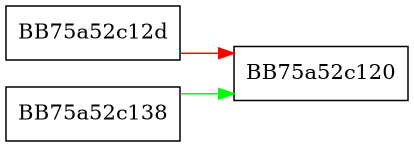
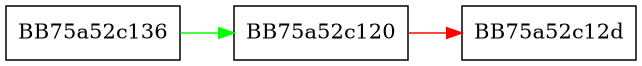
edge "BB75a52c12d" -> "BB75a52c120": reversed
node "BB75a52c138": label "BB75a52c138" -> "BB75a52c136"
